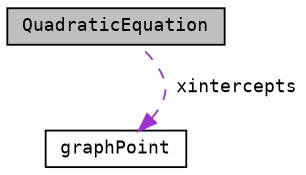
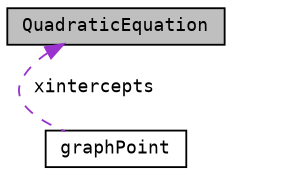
edge "QuadraticEquation" -> "graphPoint": reversed
